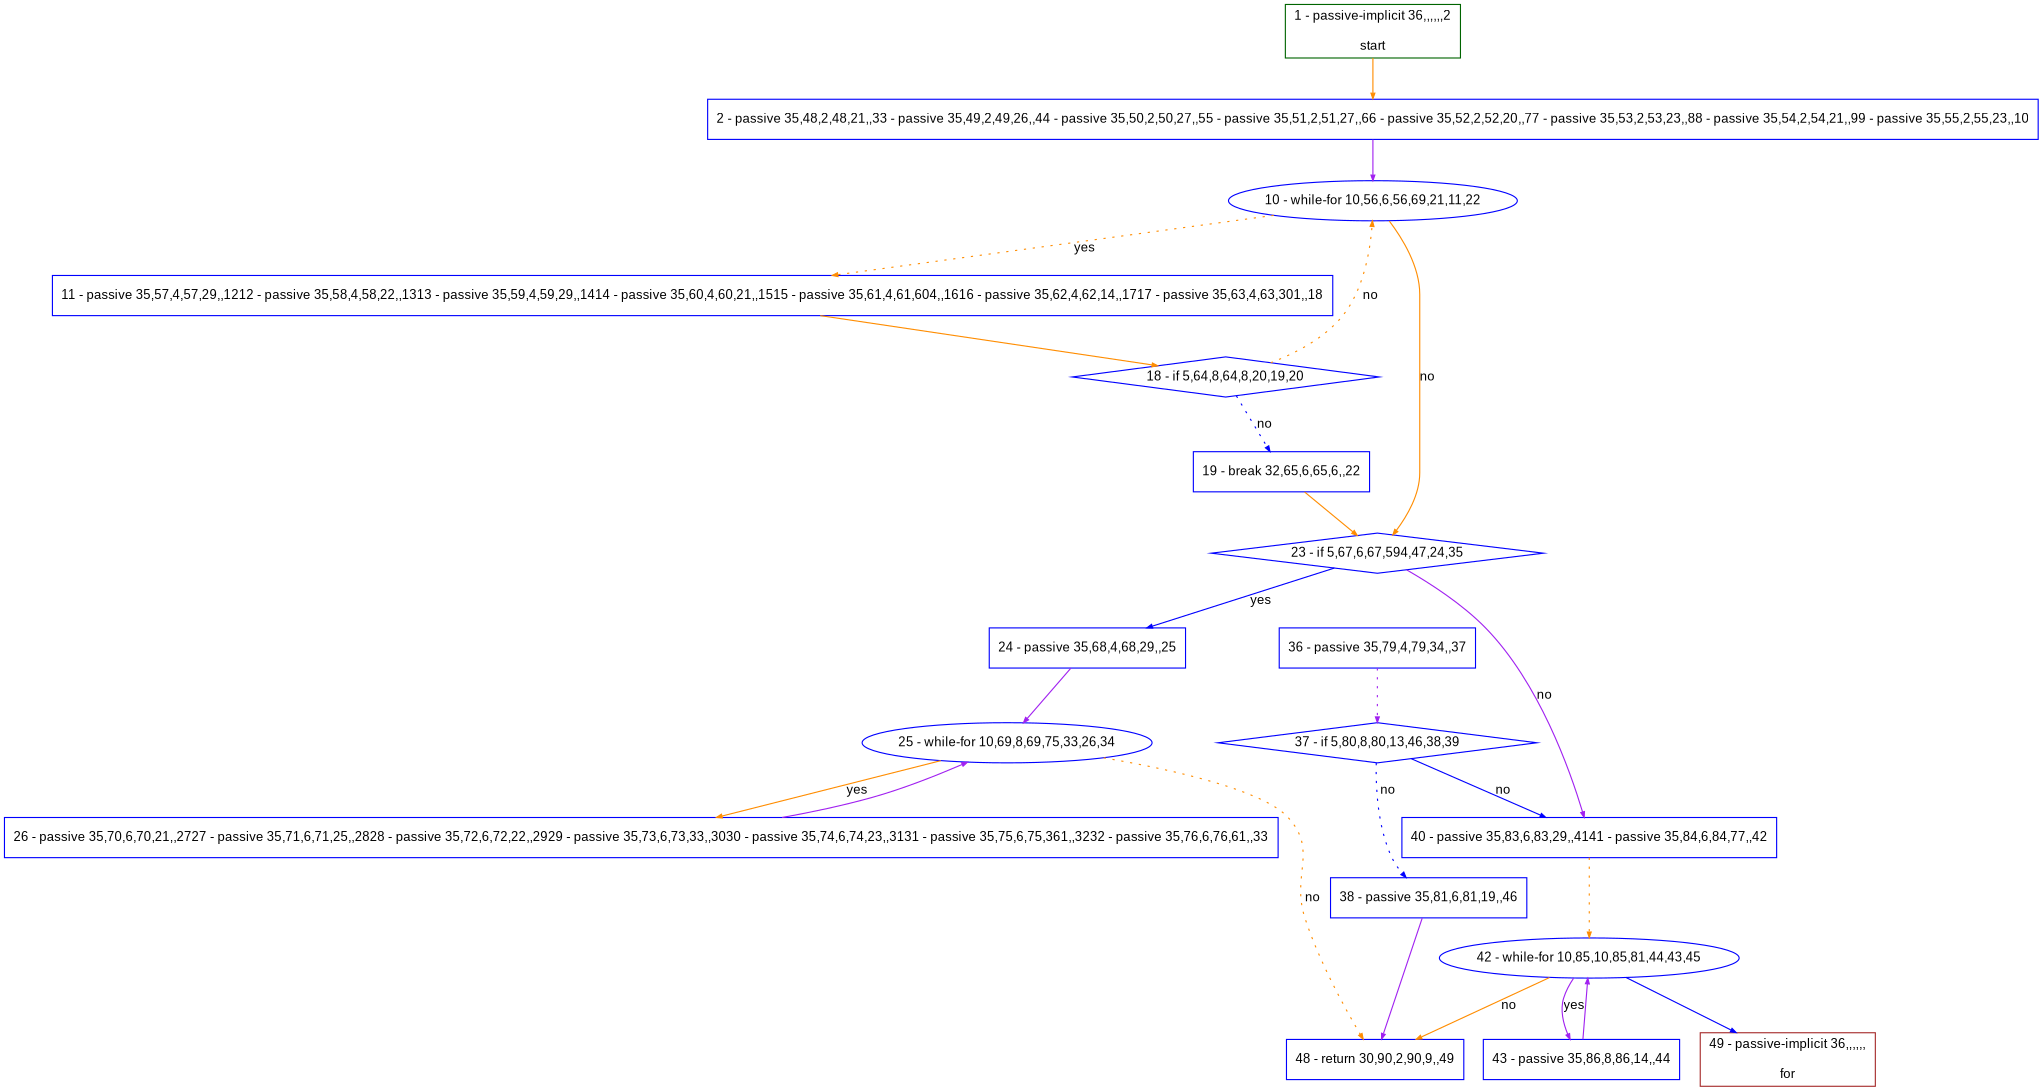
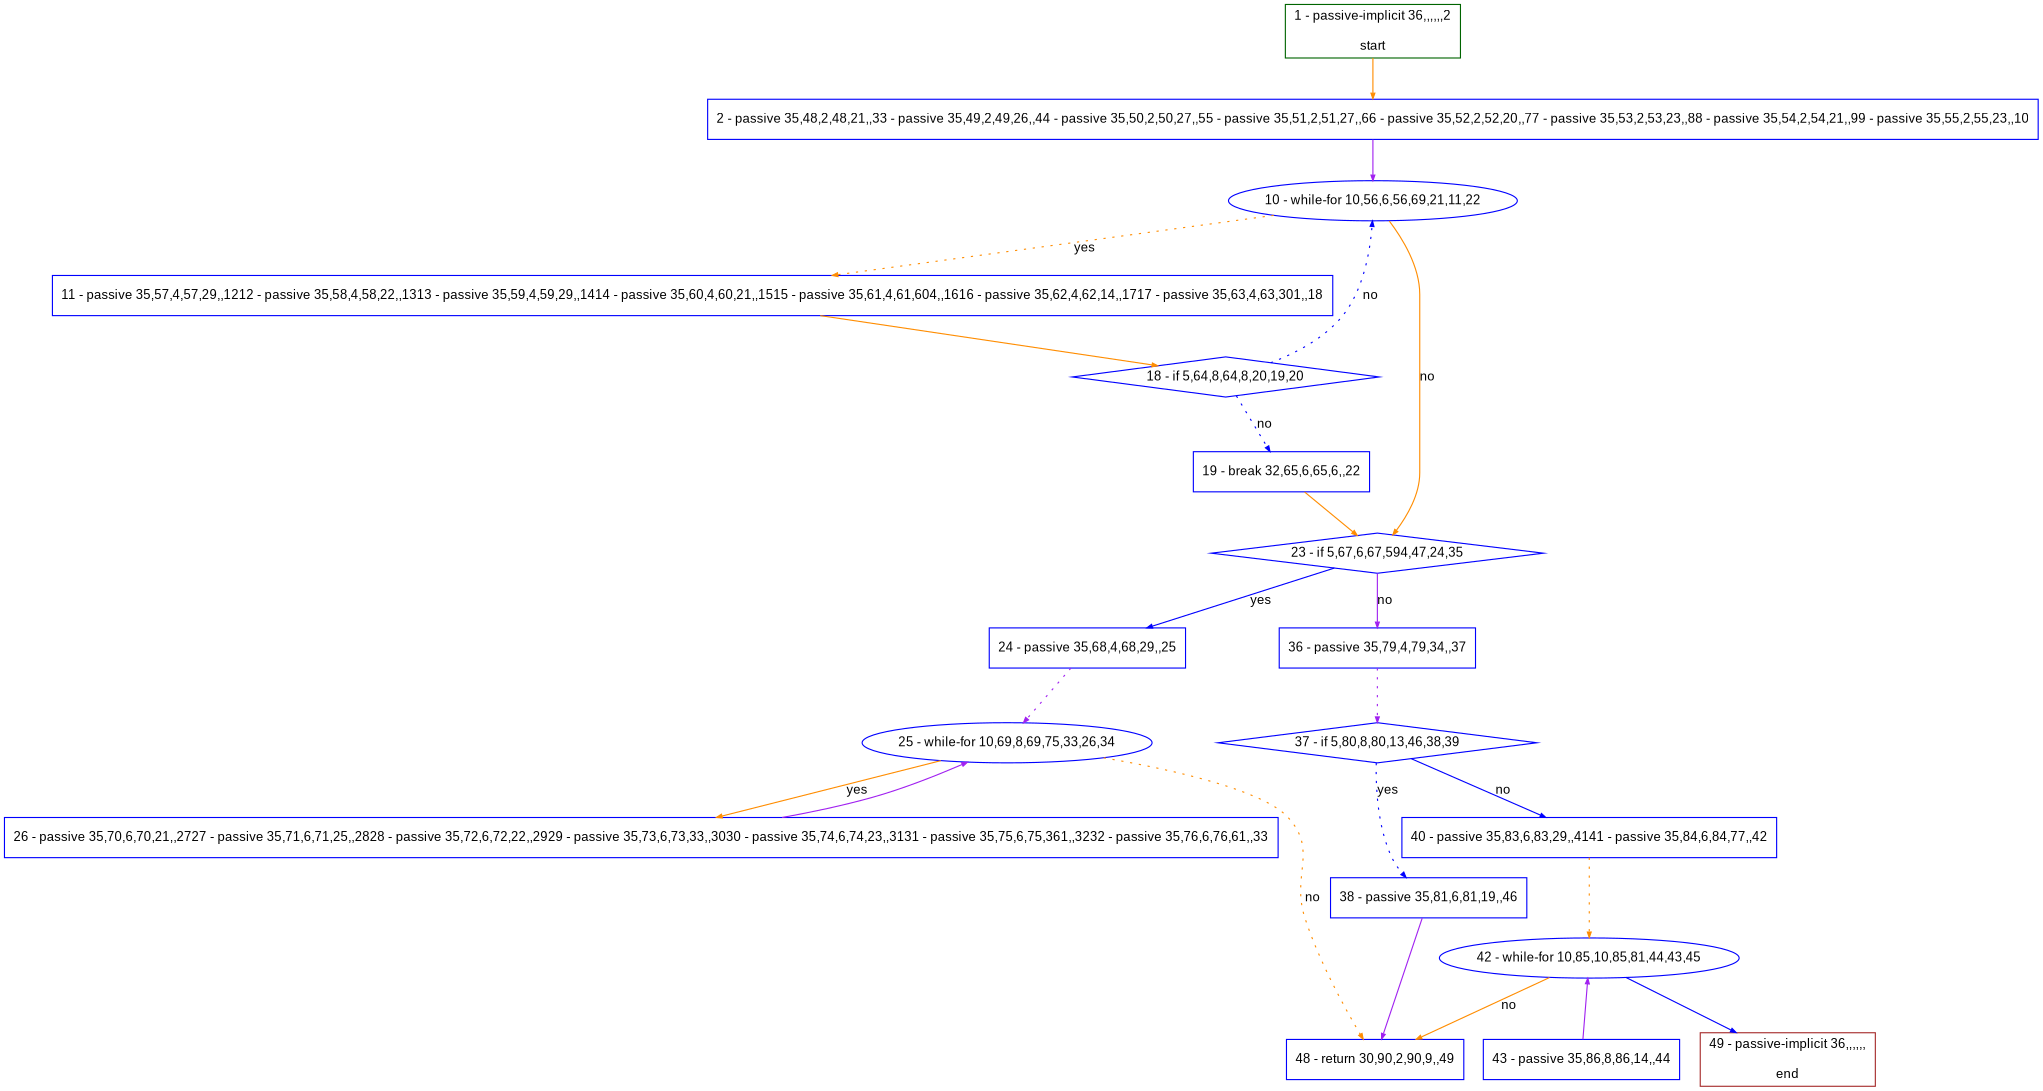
edge "18 - if 5,64,8,64,8,20,19,20" -> "10 - while-for 10,56,6,56,69,21,11,22": color darkorange -> blue
edge "23 - if 5,67,6,67,594,47,24,35" -> "40 - passive 35,83,6,83,29,,4141 - passive 35,84,6,84,77,,42": now "23 - if 5,67,6,67,594,47,24,35" -> "36 - passive 35,79,4,79,34,,37"
edge "24 - passive 35,68,4,68,29,,25" -> "25 - while-for 10,69,8,69,75,33,26,34": style solid -> dotted
edge "37 - if 5,80,8,80,13,46,38,39" -> "38 - passive 35,81,6,81,19,,46": label "no" -> "yes"
edge "42 - while-for 10,85,10,85,81,44,43,45" -> "43 - passive 35,86,8,86,14,,44": removed, label "yes"
node "49 - passive-implicit 36,,,,,, for": label "49 - passive-implicit 36,,,,,, for" -> "49 - passive-implicit 36,,,,,, end"
